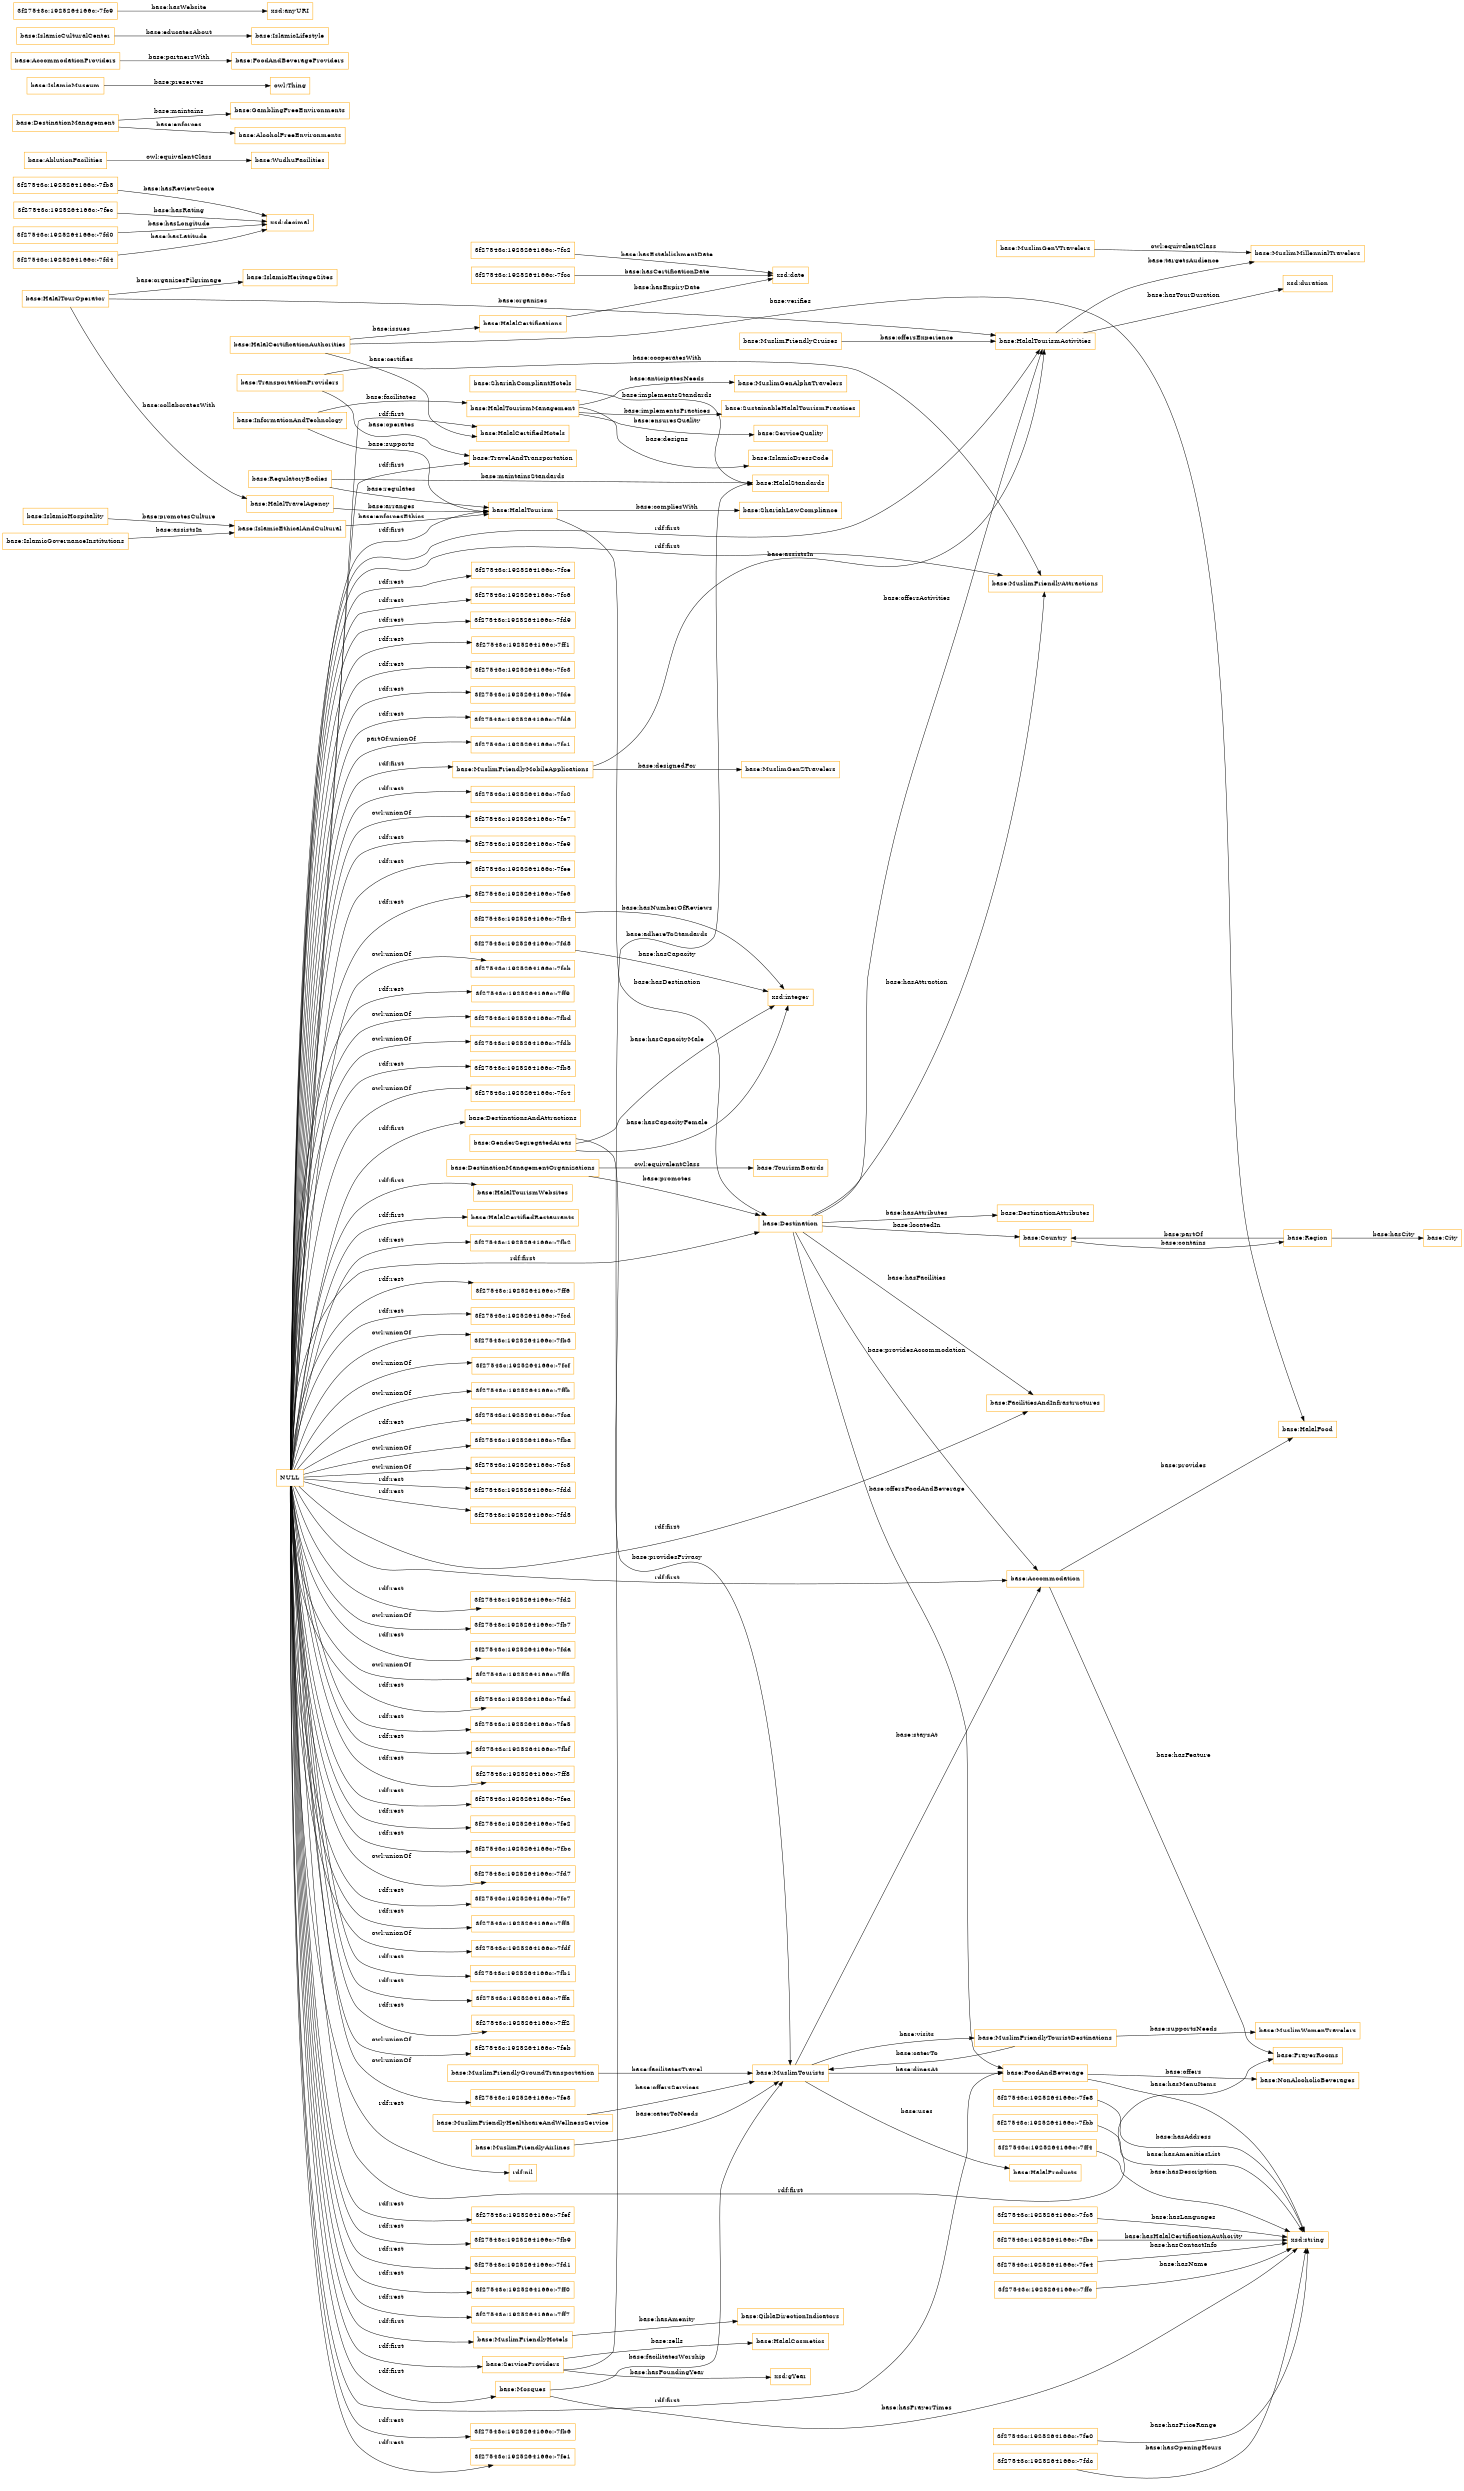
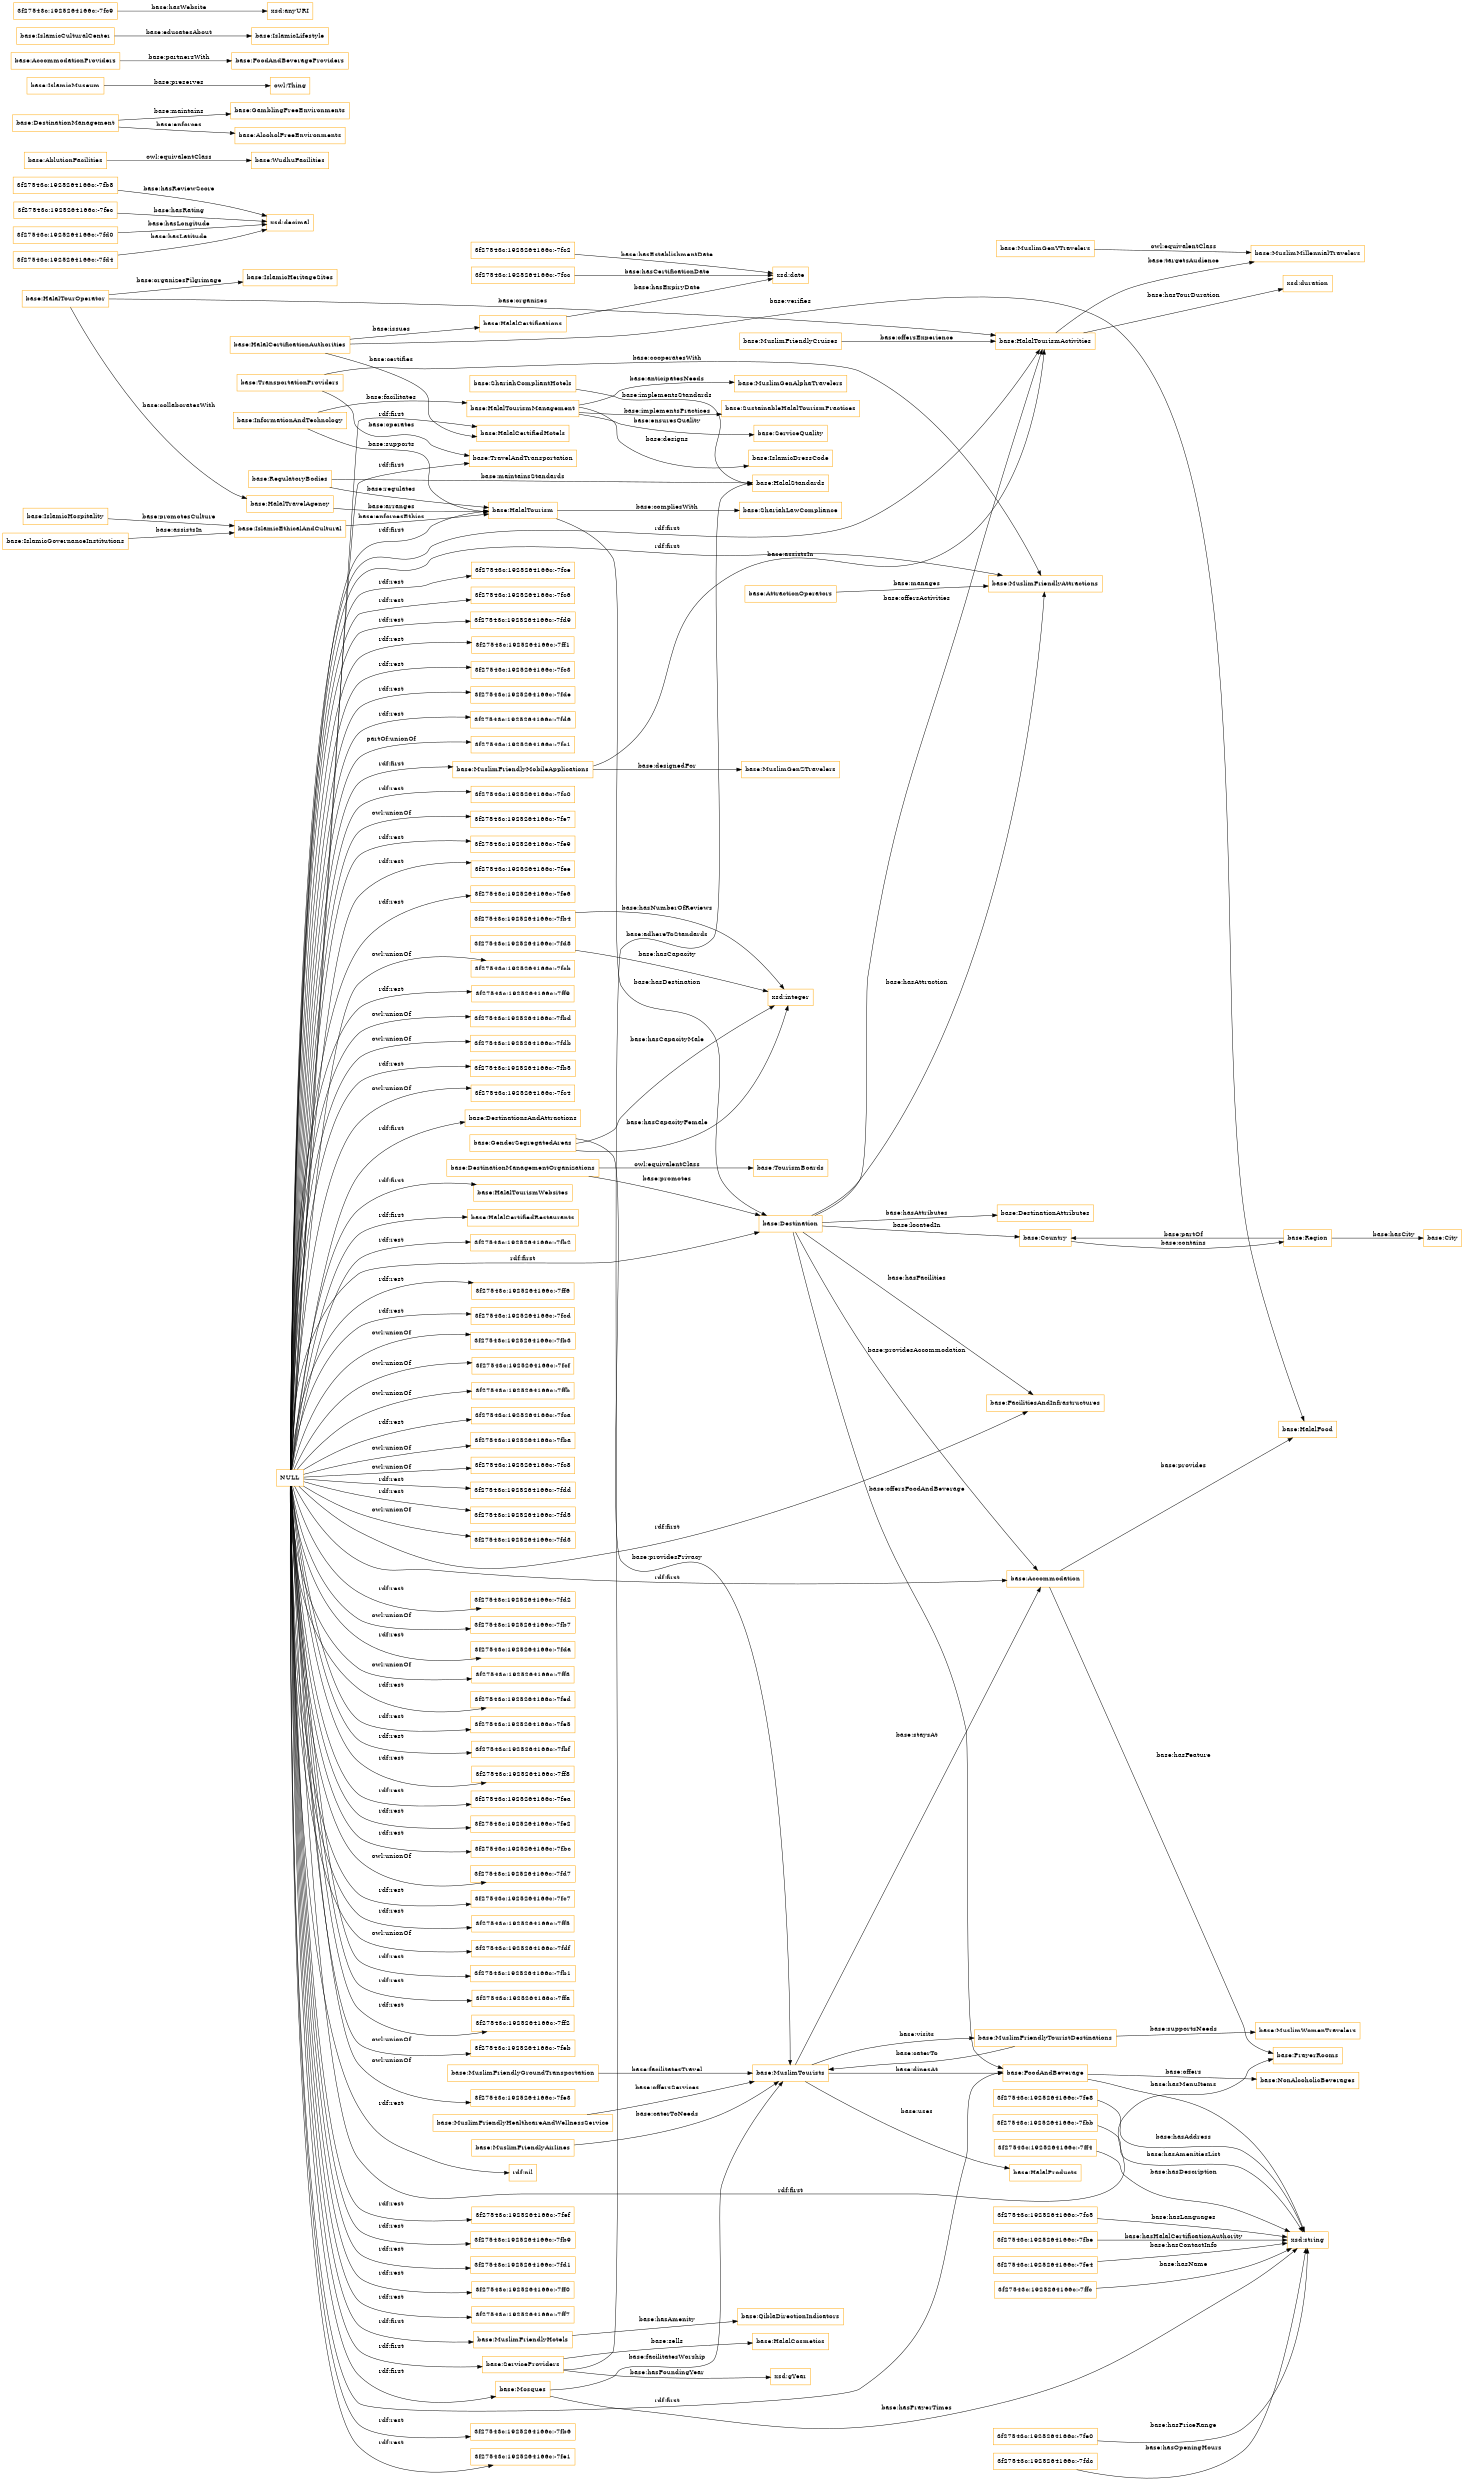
node "base:AttractionOperators": added
node "3f27543c:1925264166c:-7fd3": added
